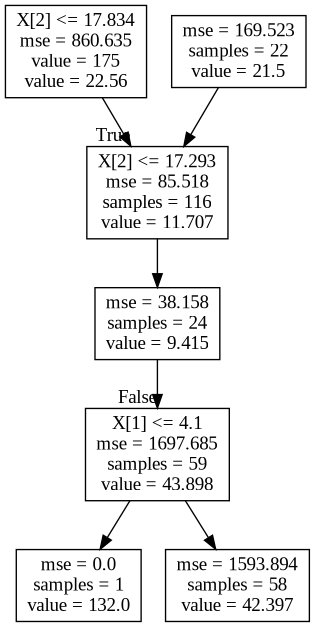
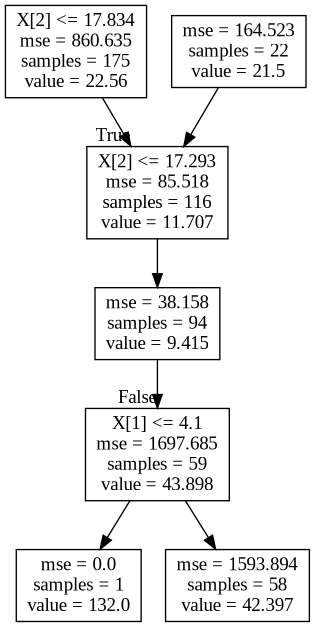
node "X[2] <= 17.834 mse = 860.635 value = 175 value = 22.56": label "X[2] <= 17.834 mse = 860.635 value = 175 value = 22.56" -> "X[2] <= 17.834 mse = 860.635 samples = 175 value = 22.56"
node "mse = 169.523 samples = 22 value = 21.5": label "mse = 169.523 samples = 22 value = 21.5" -> "mse = 164.523 samples = 22 value = 21.5"
node "mse = 38.158 samples = 24 value = 9.415": label "mse = 38.158 samples = 24 value = 9.415" -> "mse = 38.158 samples = 94 value = 9.415"
